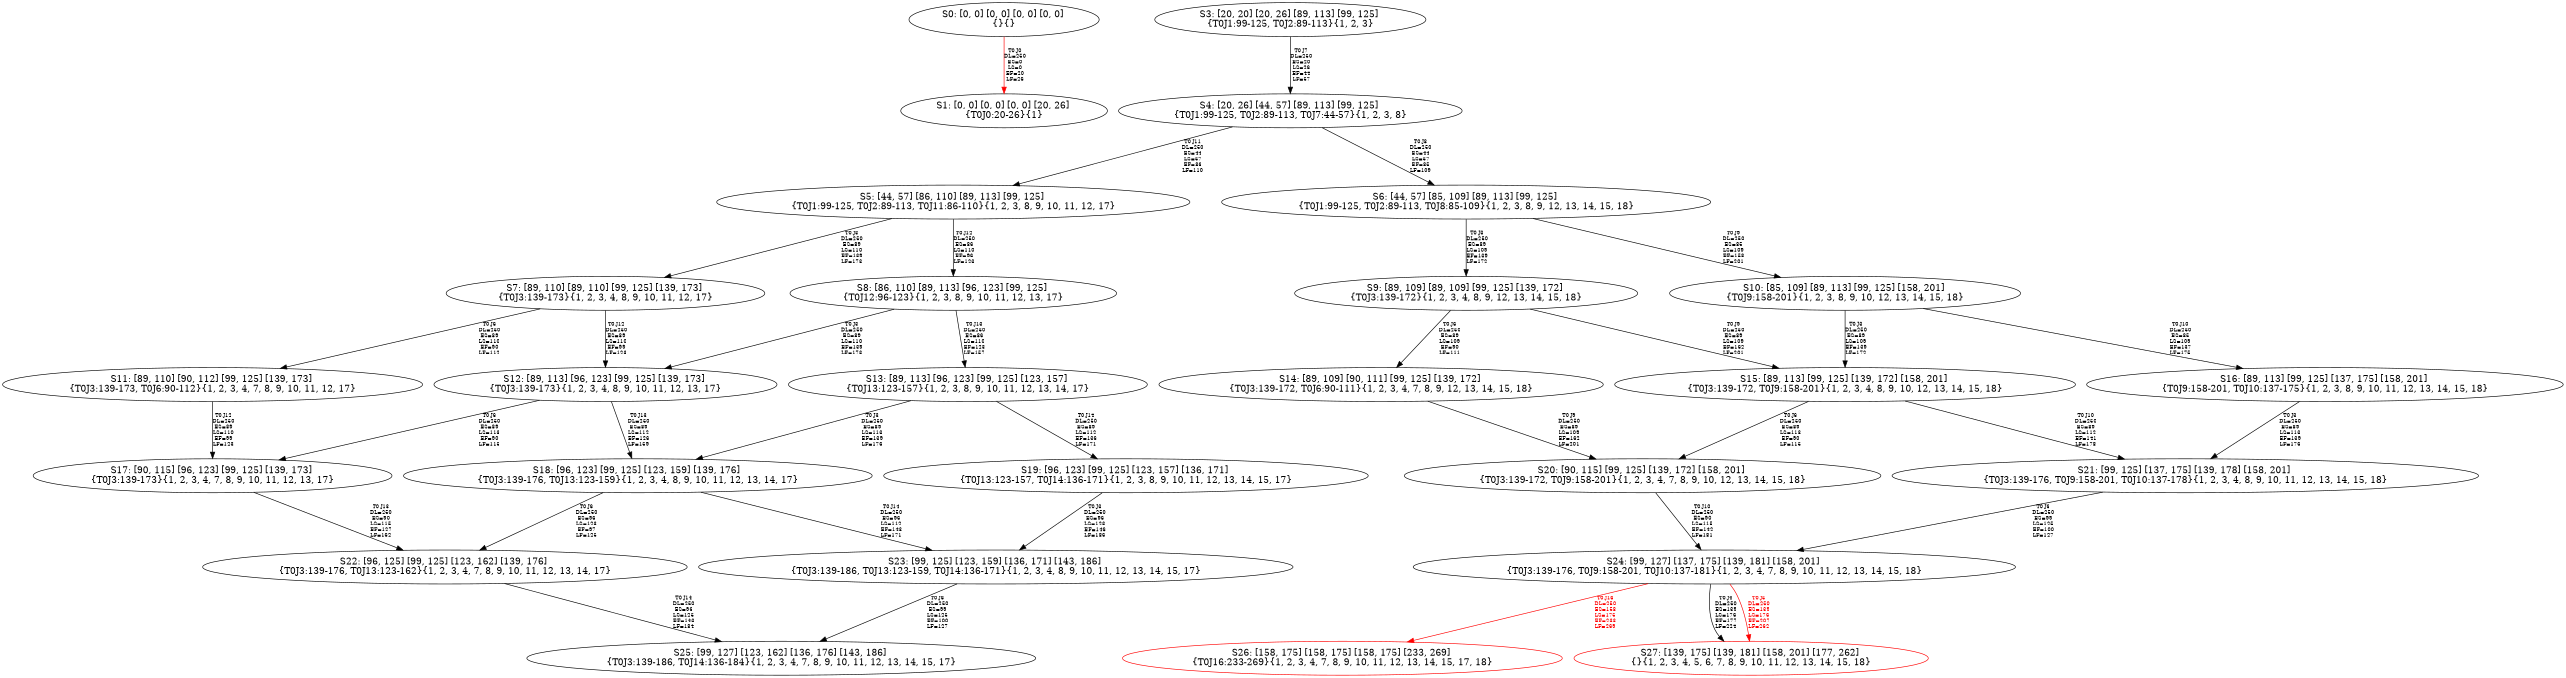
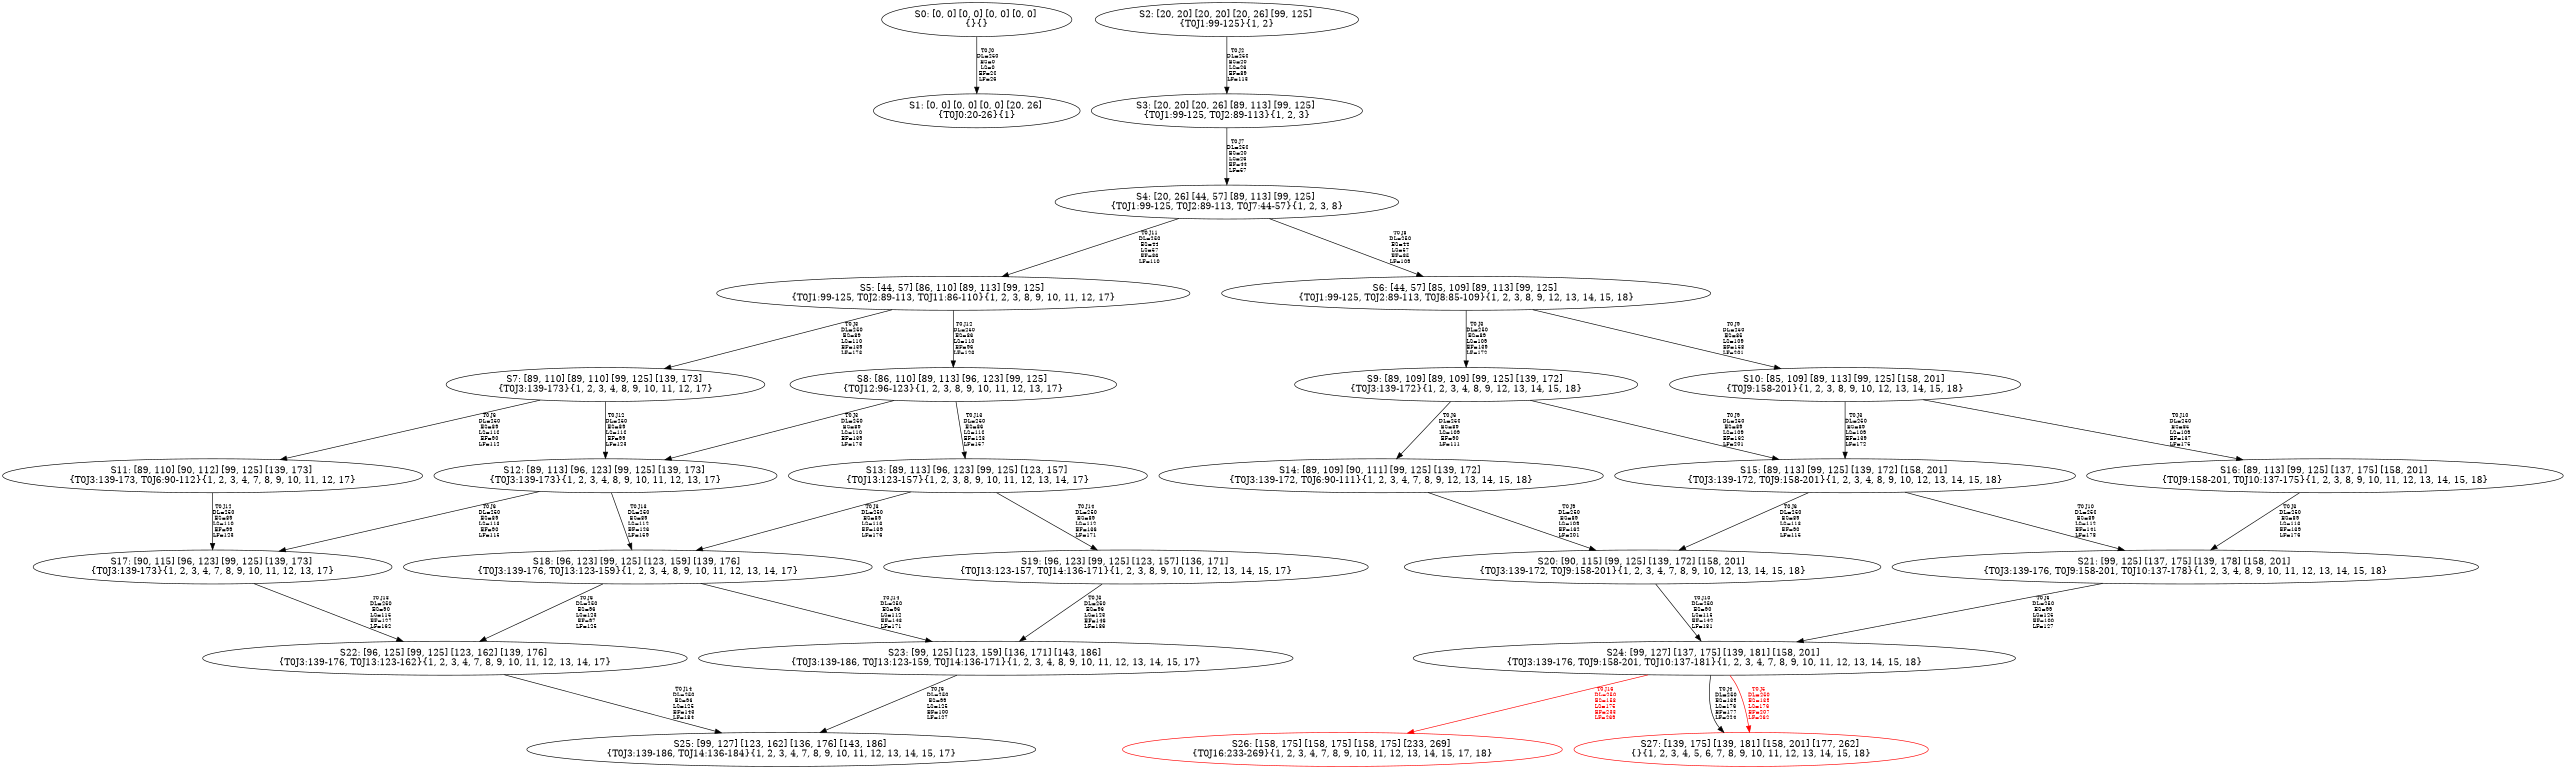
node "S2: [20, 20] [20, 20] [20, 26] [99, 125] {T0J1:99-125}{1, 2}": added
edge "S0: [0, 0] [0, 0] [0, 0] [0, 0] {}{}" -> "S1: [0, 0] [0, 0] [0, 0] [20, 26] {T0J0:20-26}{1}": color Red -> black
